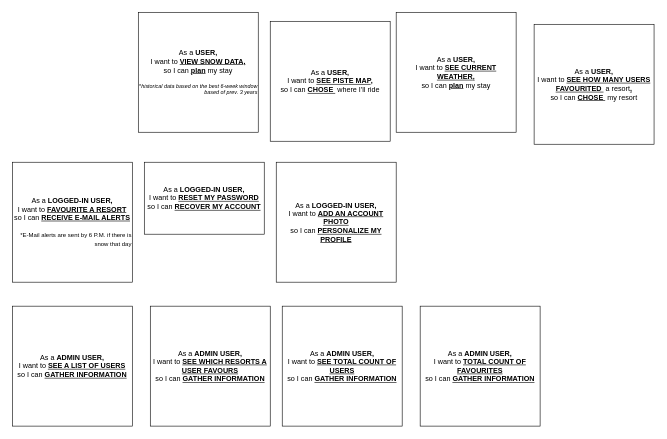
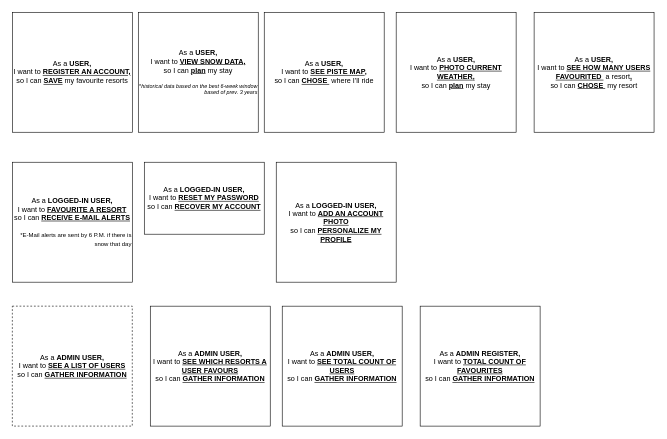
node "As a USER, I want to REGISTER AN ACCOUNT, so I can SAVE my favourite resorts": added
node "As a USER, I want to SEE CURRENT WEATHER, so I can plan my stay": label "As a USER, I want to SEE CURRENT WEATHER, so I can plan my stay" -> "As a USER, I want to PHOTO CURRENT WEATHER, so I can plan my stay"
node "As a USER, I want to SEE PISTE MAP, so I can CHOSE where I'll ride": moved (330, 81) -> (324, 72)
node "As a USER, I want to SEE HOW MANY USERS FAVOURITED a resort, so I can CHOSE my resort": moved (594, 84) -> (594, 72)
node "As a ADMIN USER, I want to SEE A LIST OF USERS so I can GATHER INFORMATION": style solid -> dashed
node "As a ADMIN USER, I want to TOTAL COUNT OF FAVOURITES so I can GATHER INFORMATION": label "As a ADMIN USER, I want to TOTAL COUNT OF FAVOURITES so I can GATHER INFORMATION" -> "As a ADMIN REGISTER, I want to TOTAL COUNT OF FAVOURITES so I can GATHER INFORMATION"
